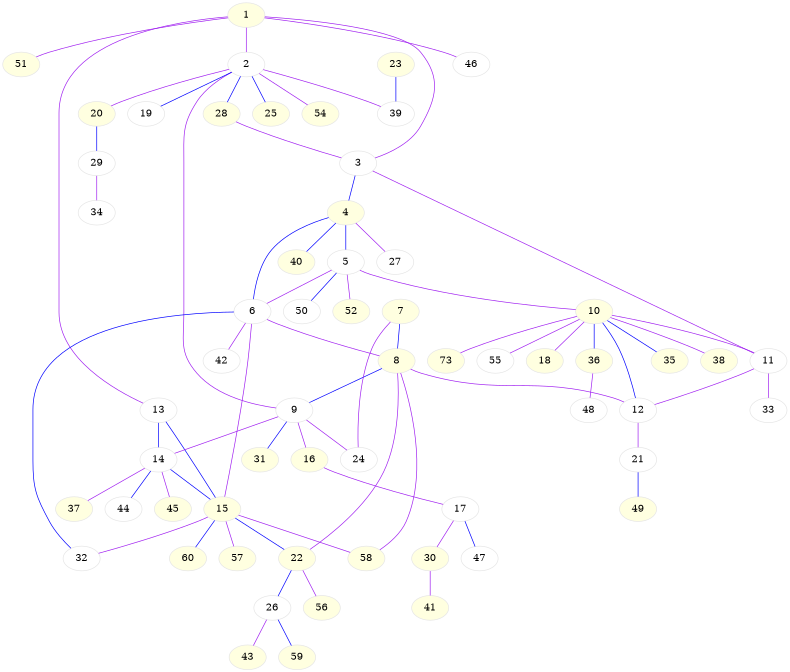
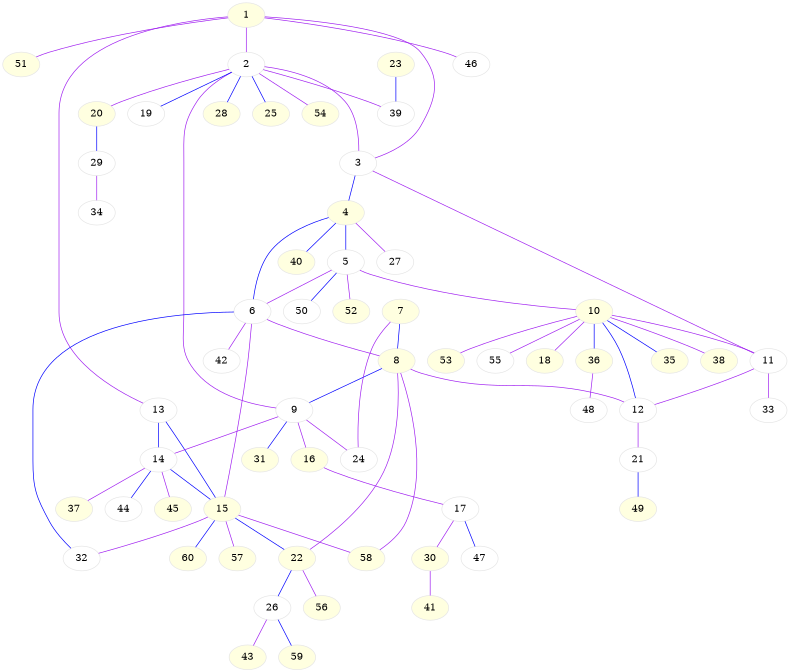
edge "28" -- "3": now "2" -- "3"
node "73": label "73" -> "53"
